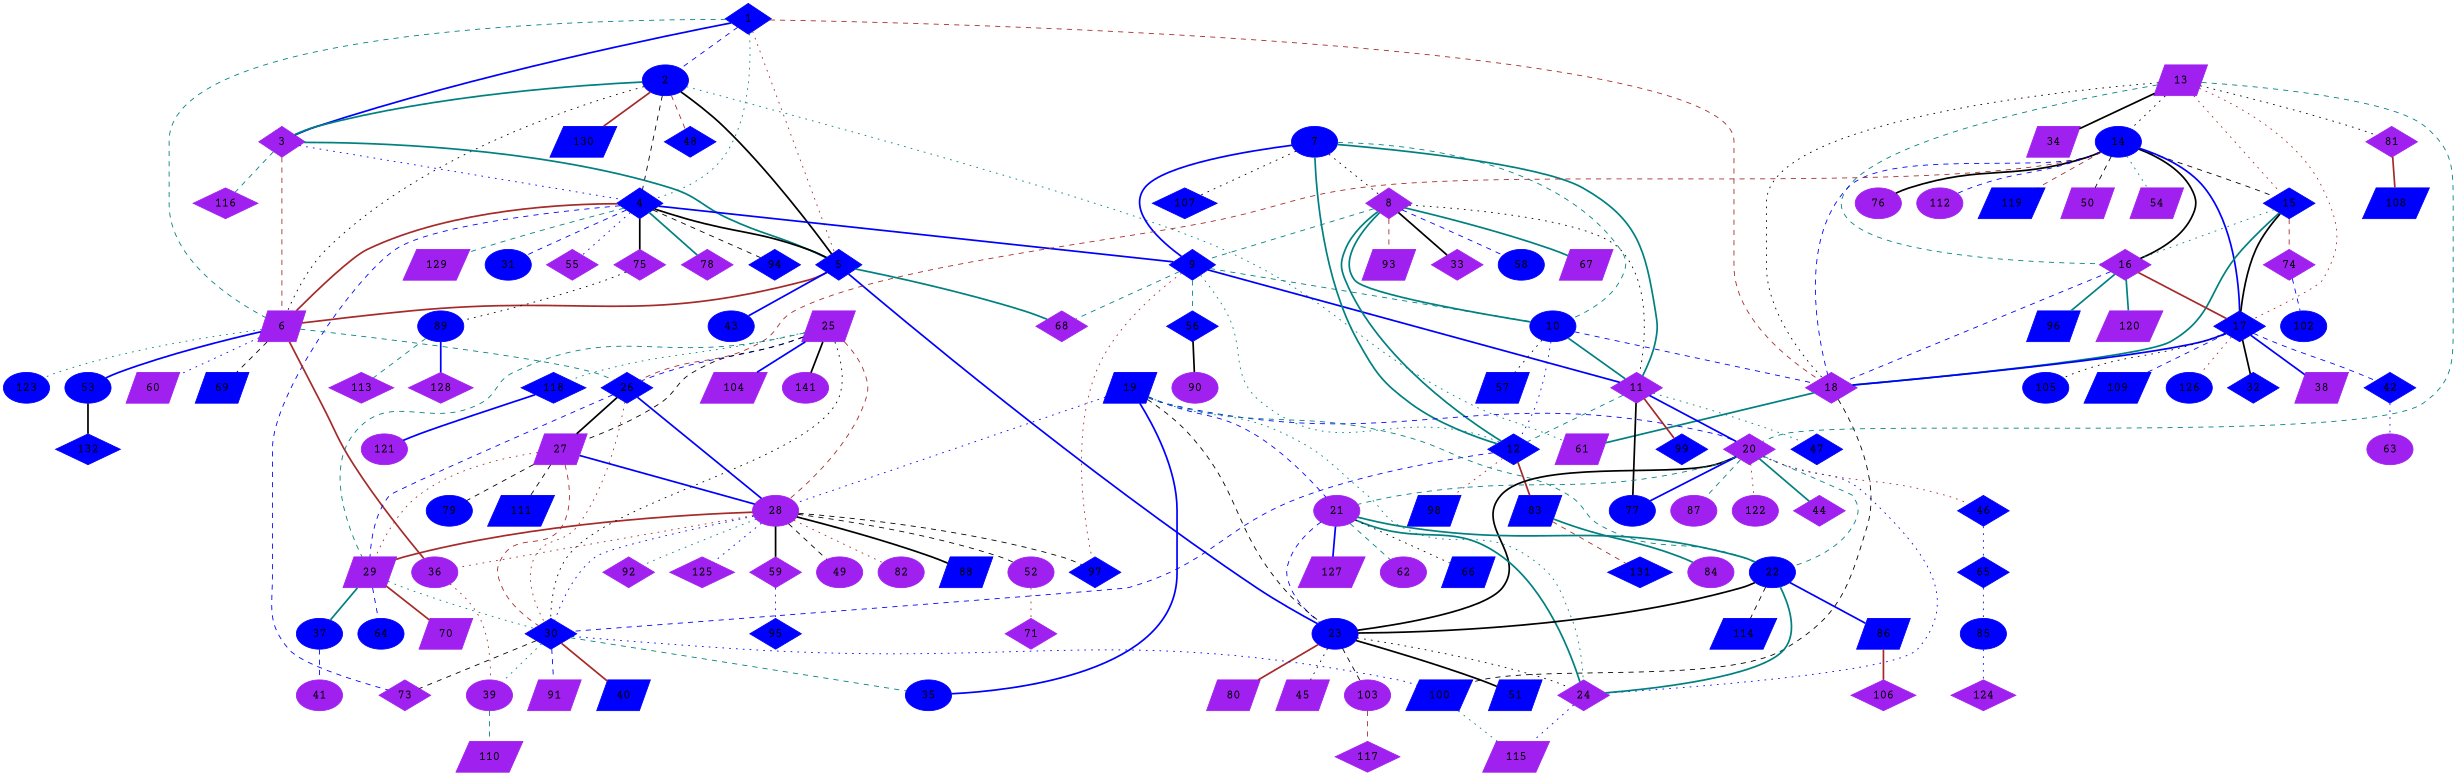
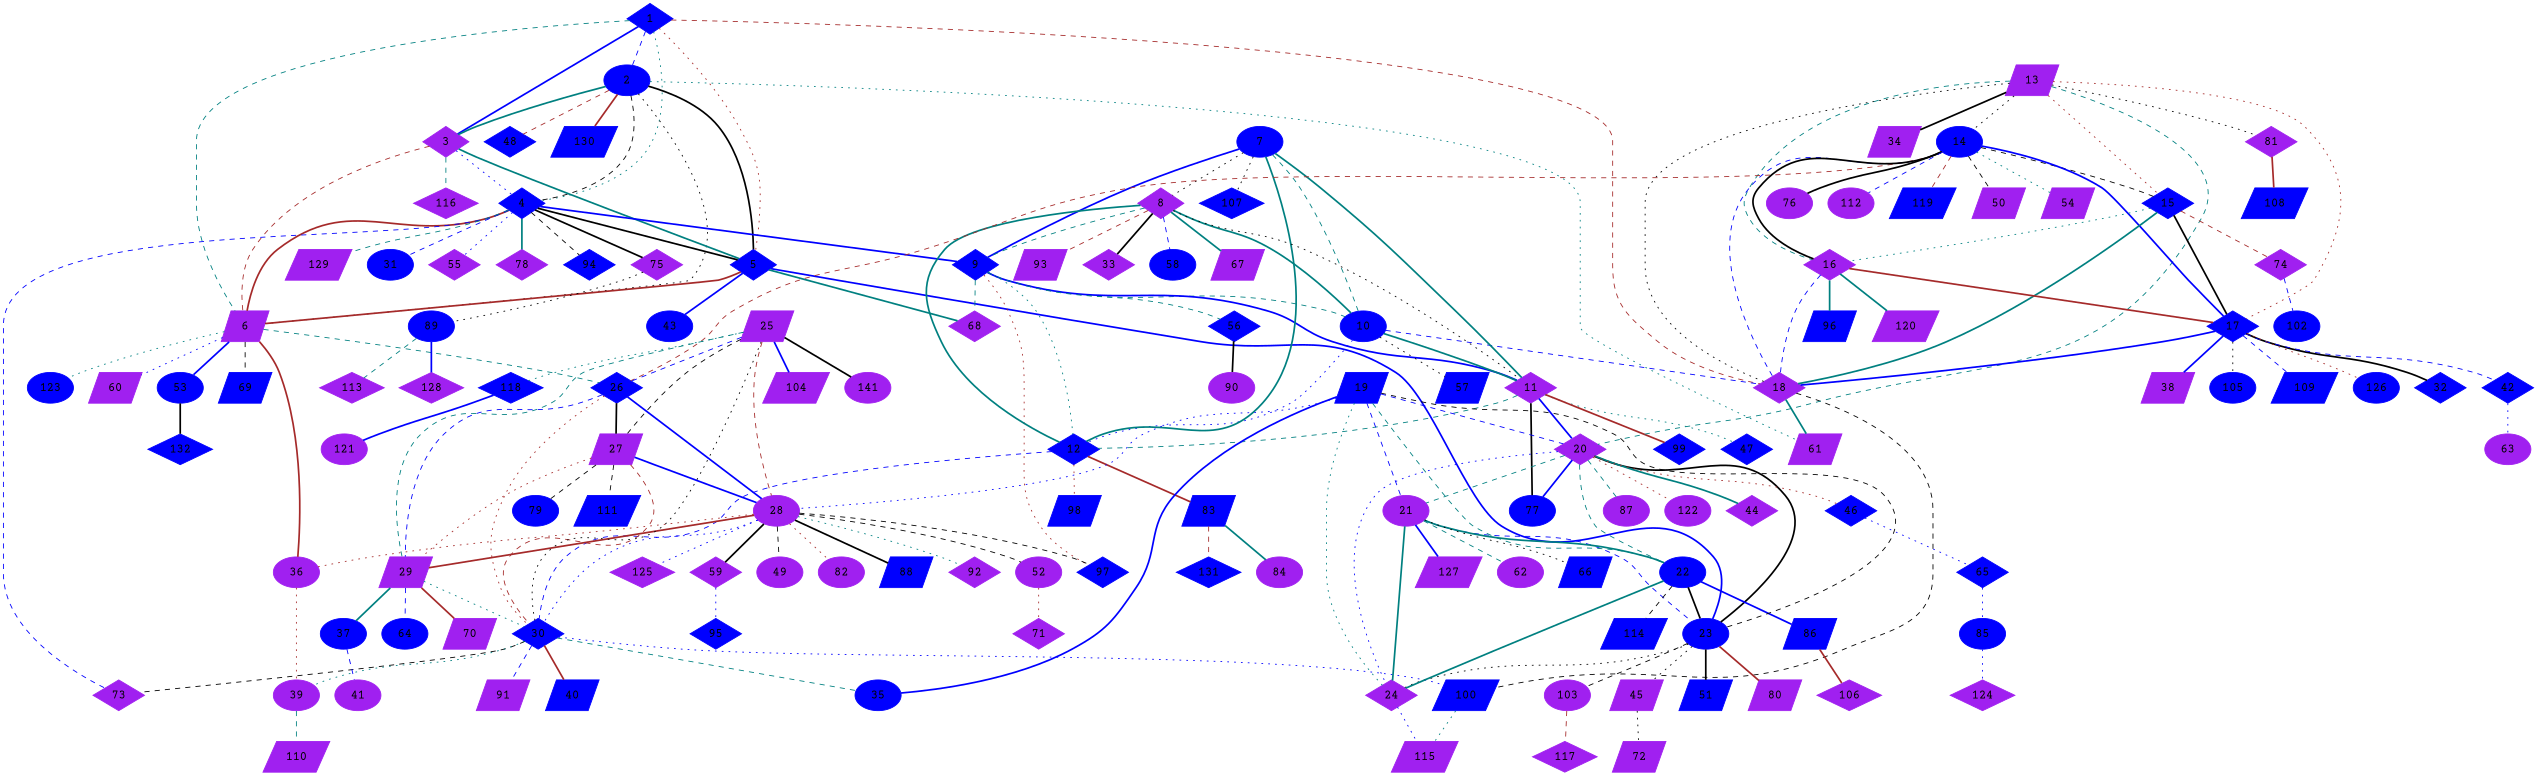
node "72": added
